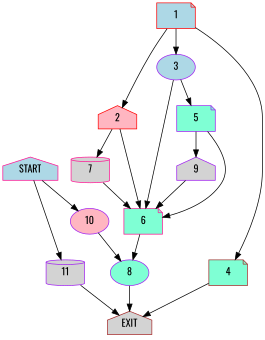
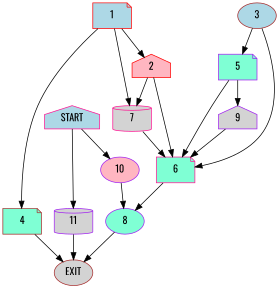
edge "1" -> "3": now "1" -> "7"
node "3": color purple -> brown
node "EXIT": shape house -> ellipse
